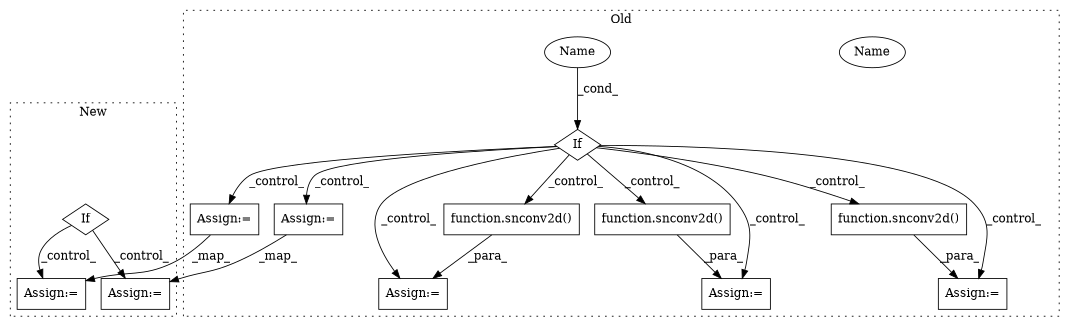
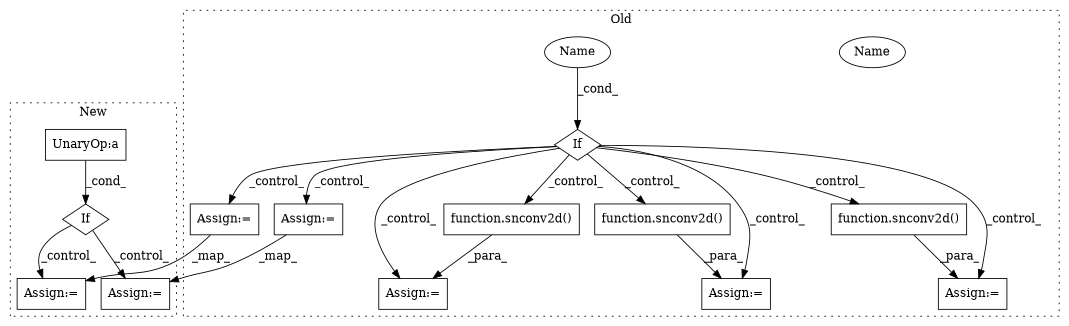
node "UnaryOp:a": added
